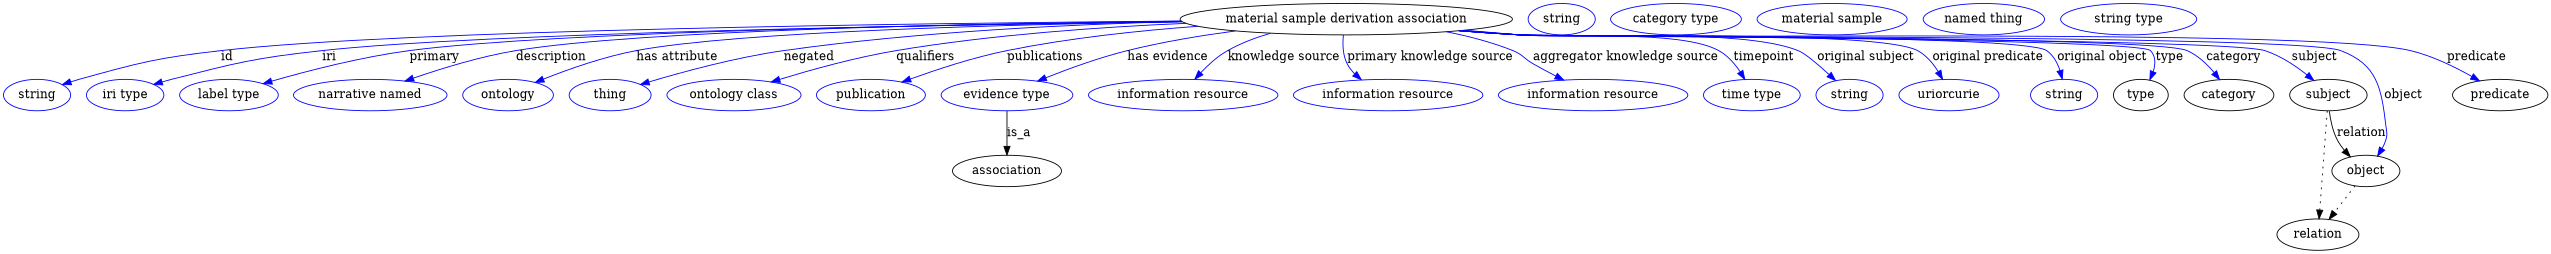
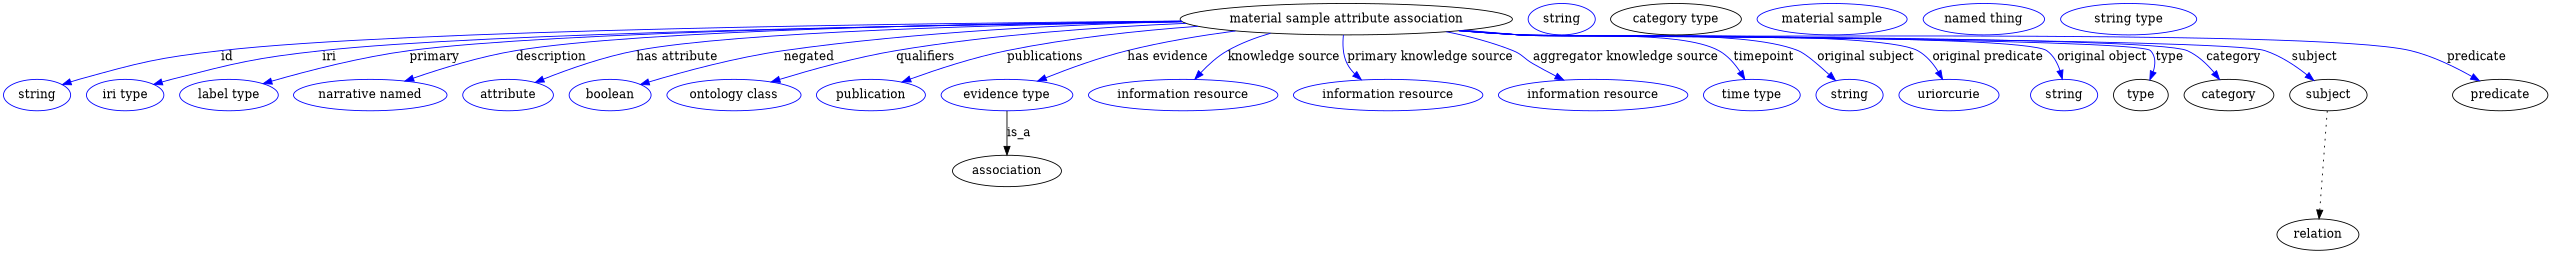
node "material sample derivation association": label "material sample derivation association" -> "material sample attribute association"
node "category type": color blue -> black
node "ontology": label "ontology" -> "attribute"
node "thing": label "thing" -> "boolean"
node "object": removed
